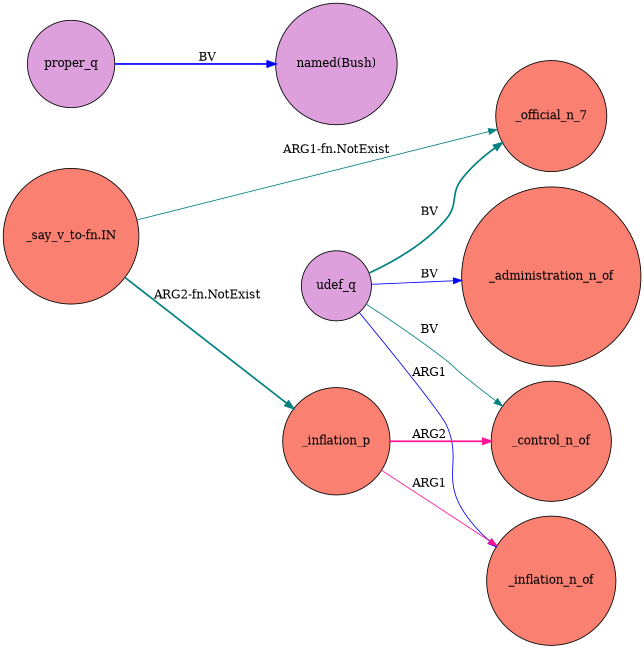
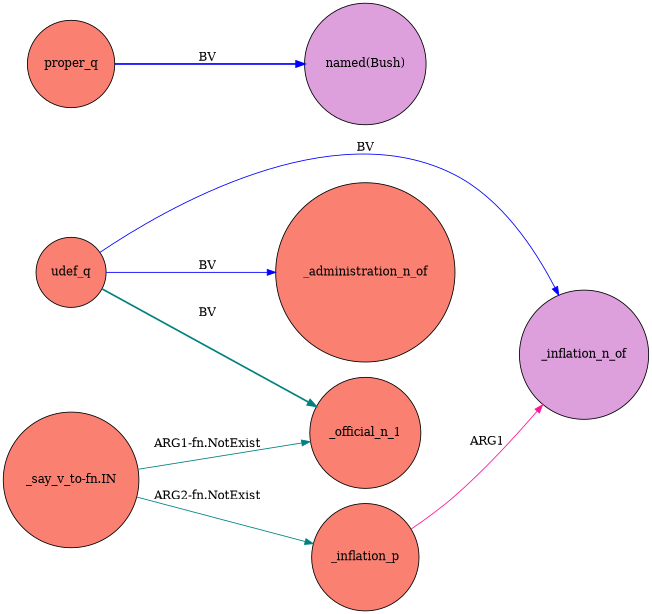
node "proper_q": fillcolor plum -> salmon
node "_official_n_7": label "_official_n_7" -> "_official_n_1"
node "udef_q": fillcolor plum -> salmon
edge "_say_v_to-fn.IN" -> "_inflation_p": style bold -> solid
edge "udef_q" -> "_inflation_n_of": label "ARG1" -> "BV"
node "_control_n_of": removed
node "_inflation_n_of": fillcolor salmon -> plum
